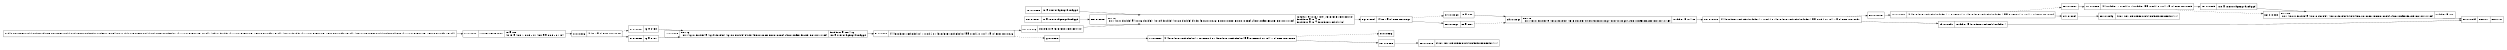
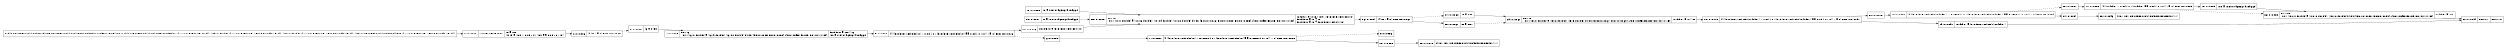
node "3: 0x000e": removed
